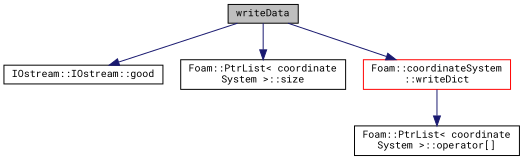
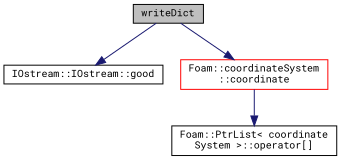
node "writeData": label "writeData" -> "writeDict"
node "Foam::PtrList< coordinate System >::size": removed
node "Foam::coordinateSystem ::writeDict": label "Foam::coordinateSystem ::writeDict" -> "Foam::coordinateSystem ::coordinate"
